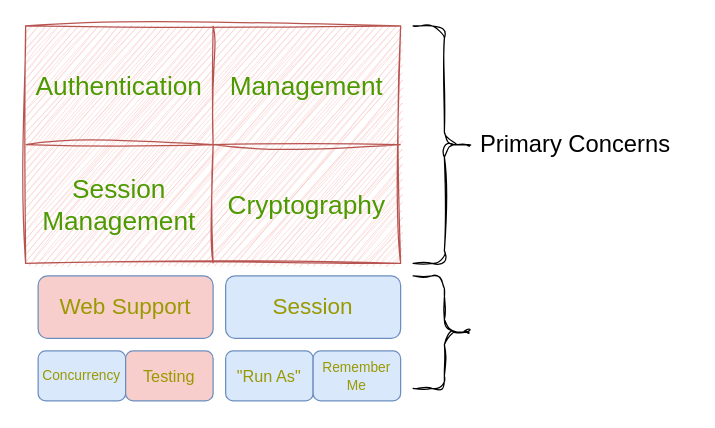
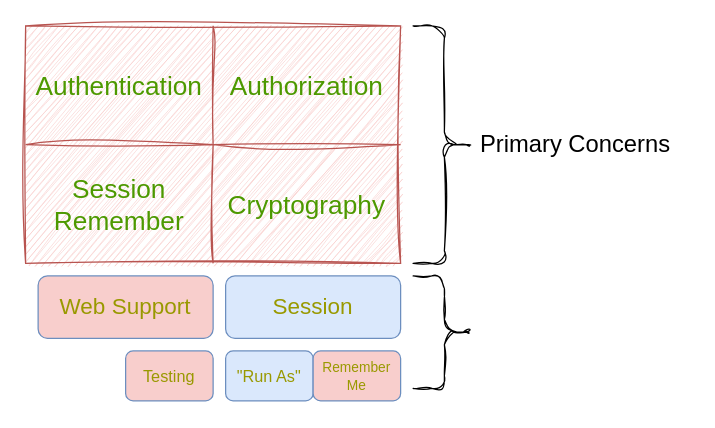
node "Management": label "Management" -> "Authorization"
node "Session Management": label "Session Management" -> "Session Remember"
node "Concurrency": removed
node "Remember Me": fillcolor #dae8fc -> #f8cecc
